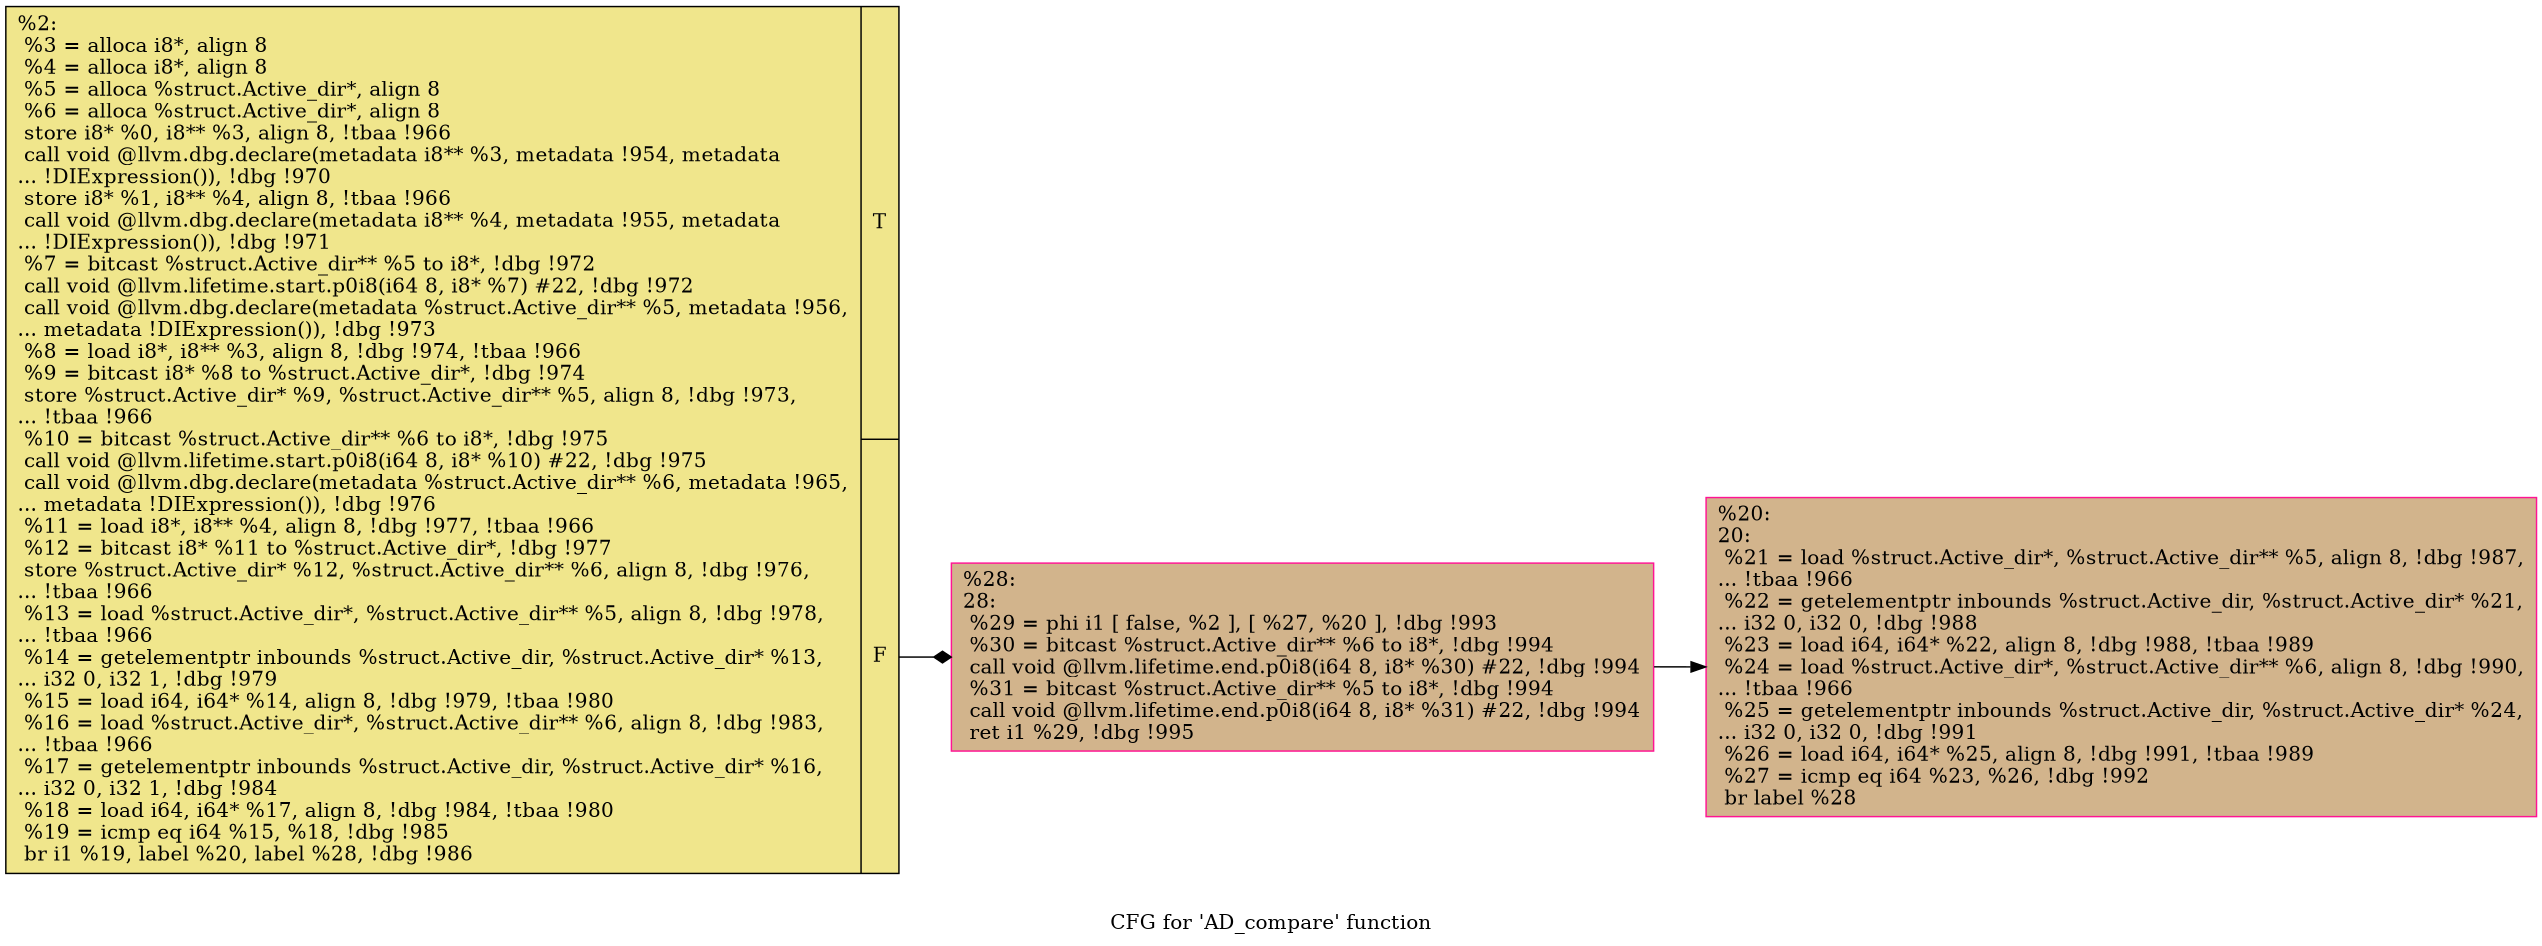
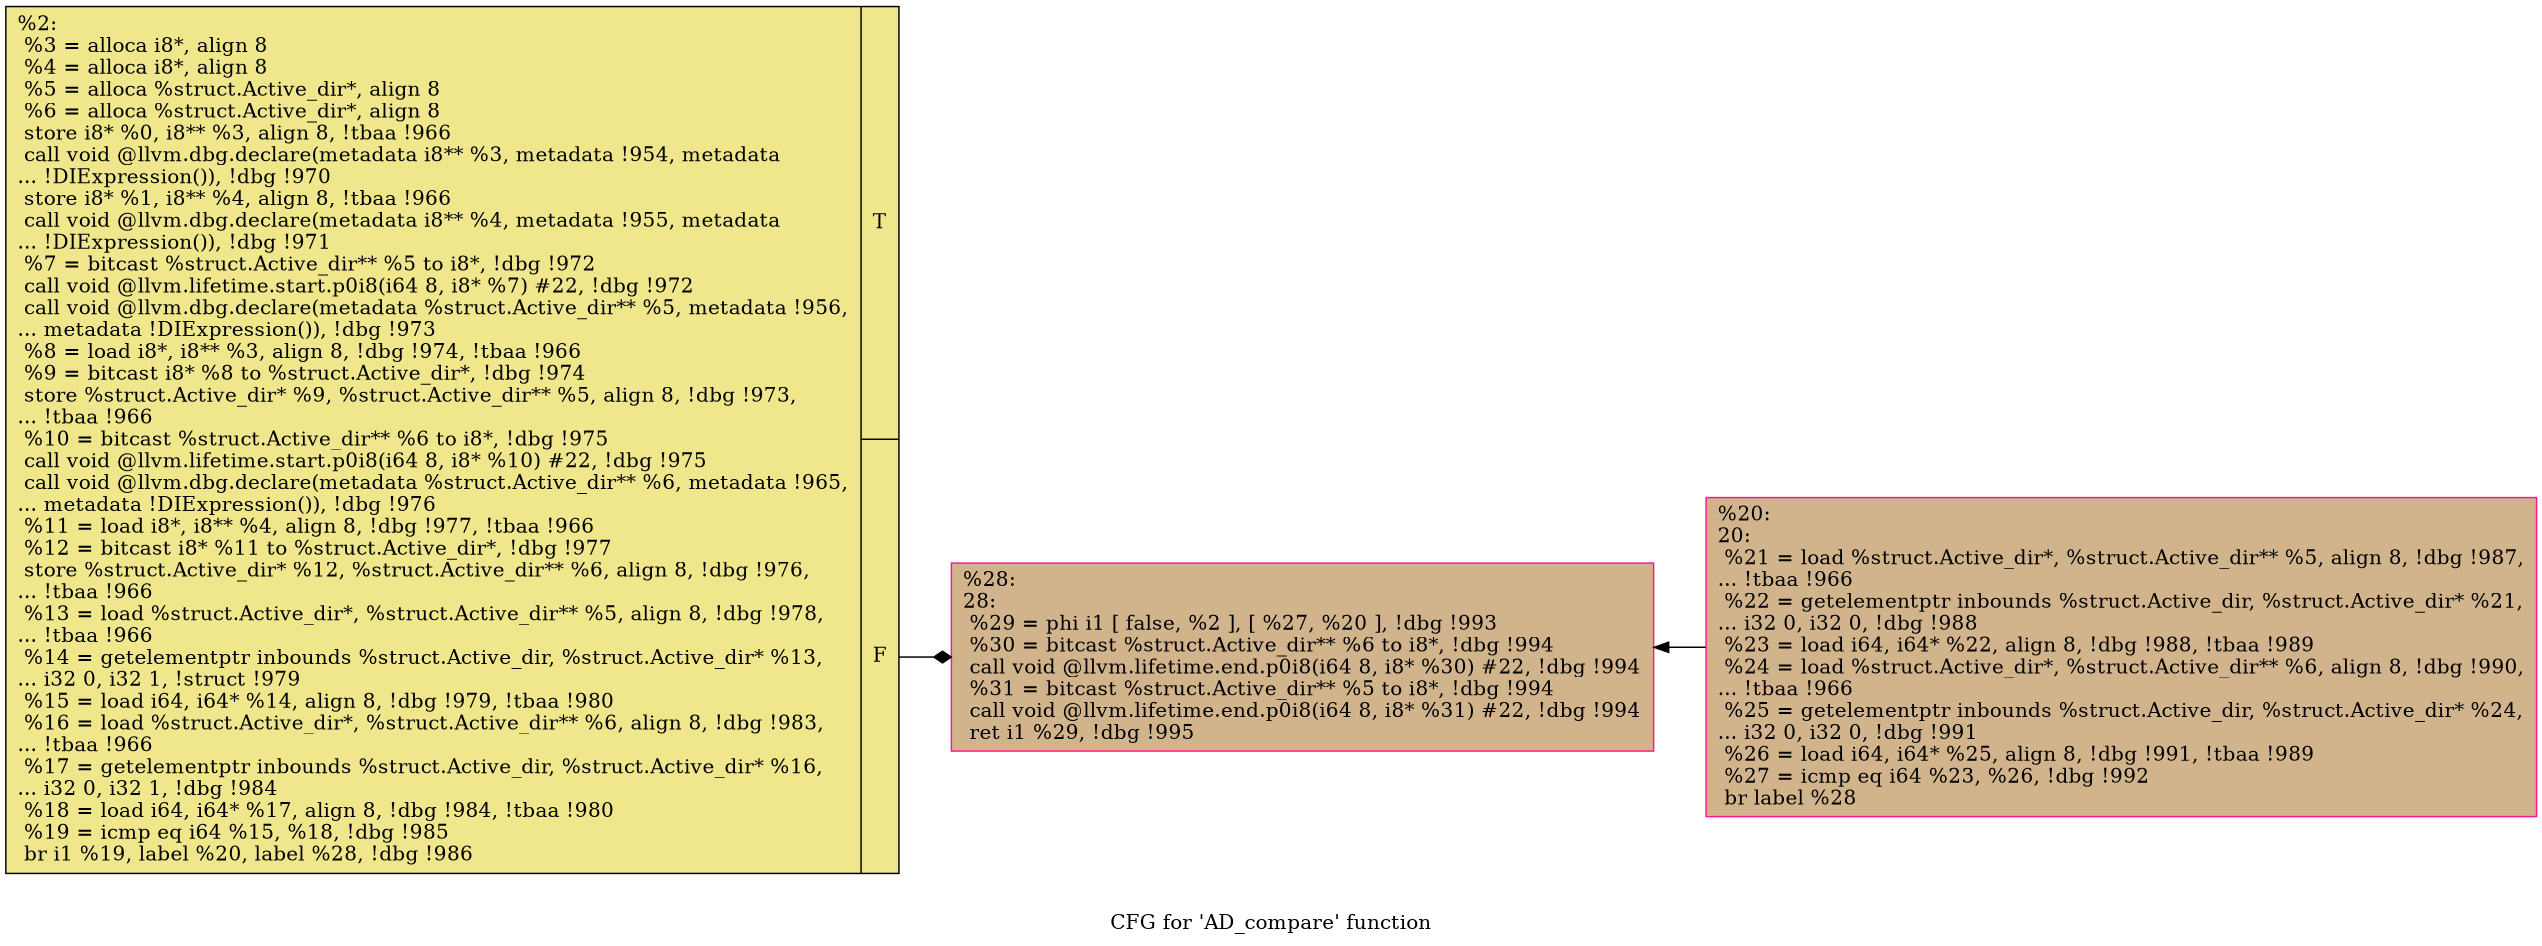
edge "%28:" -> "%20:": reversed
node "%2:": text "... i32 0, i32 1, !dbg !979" -> "... i32 0, i32 1, !struct !979"
